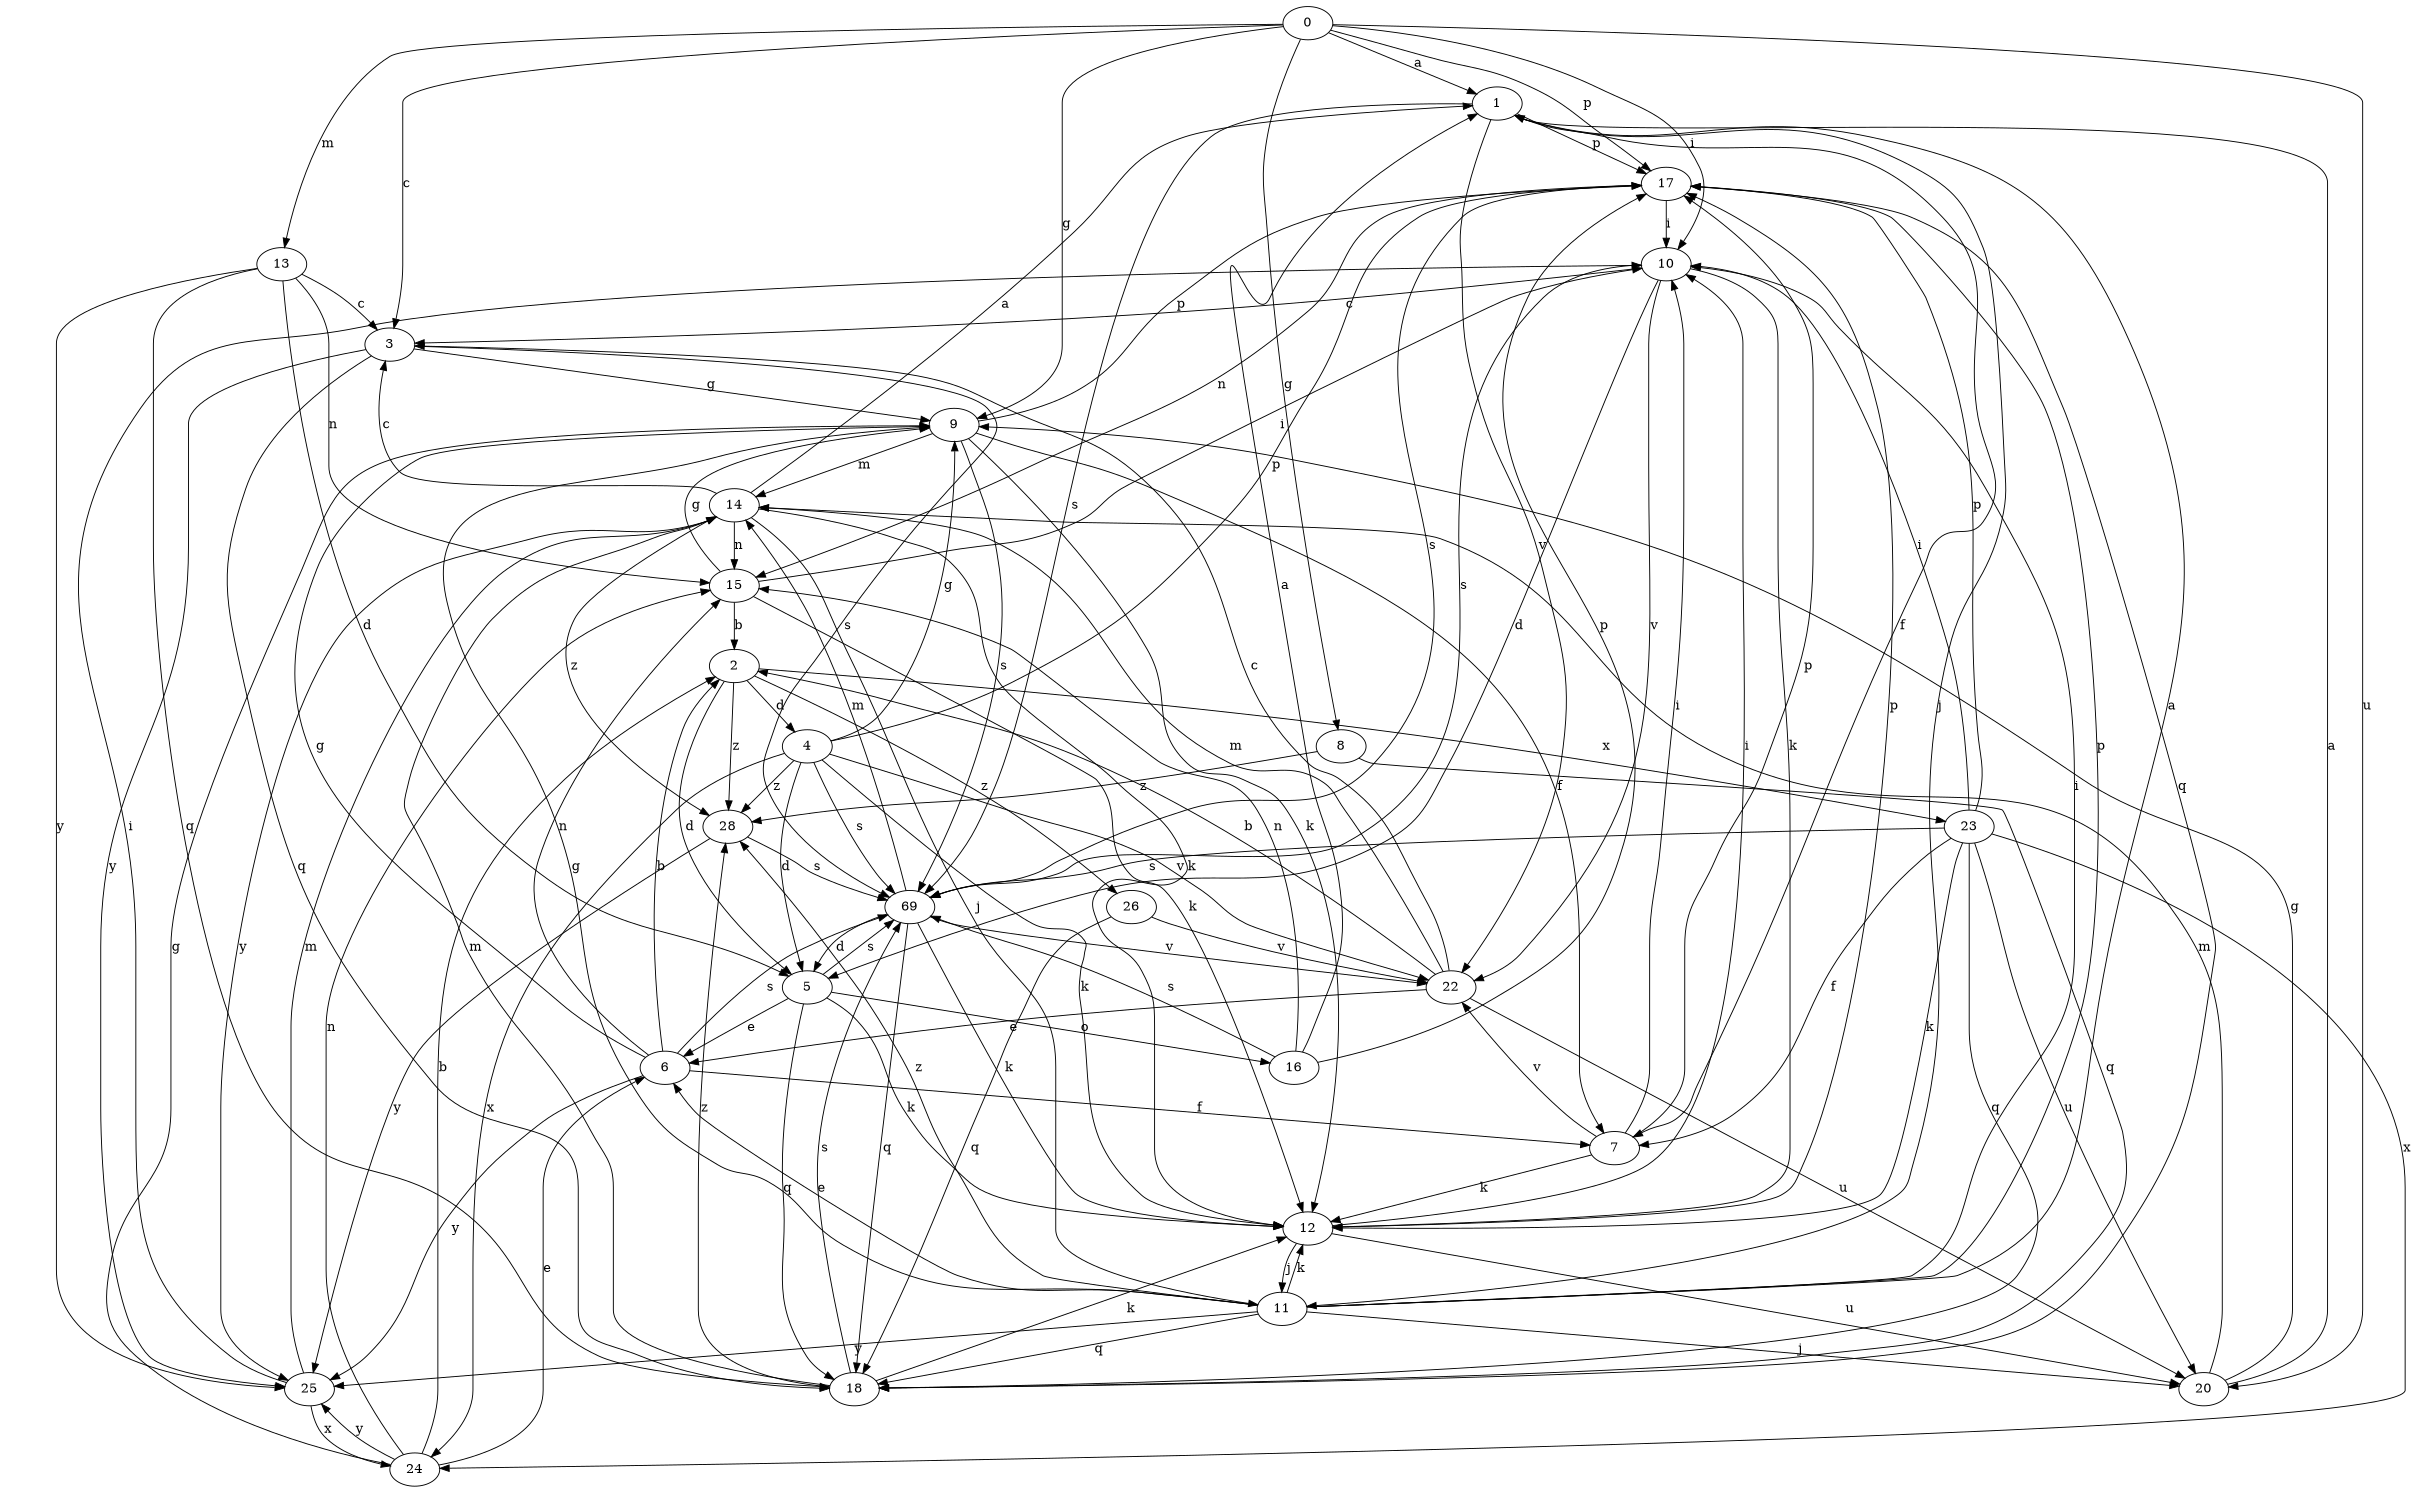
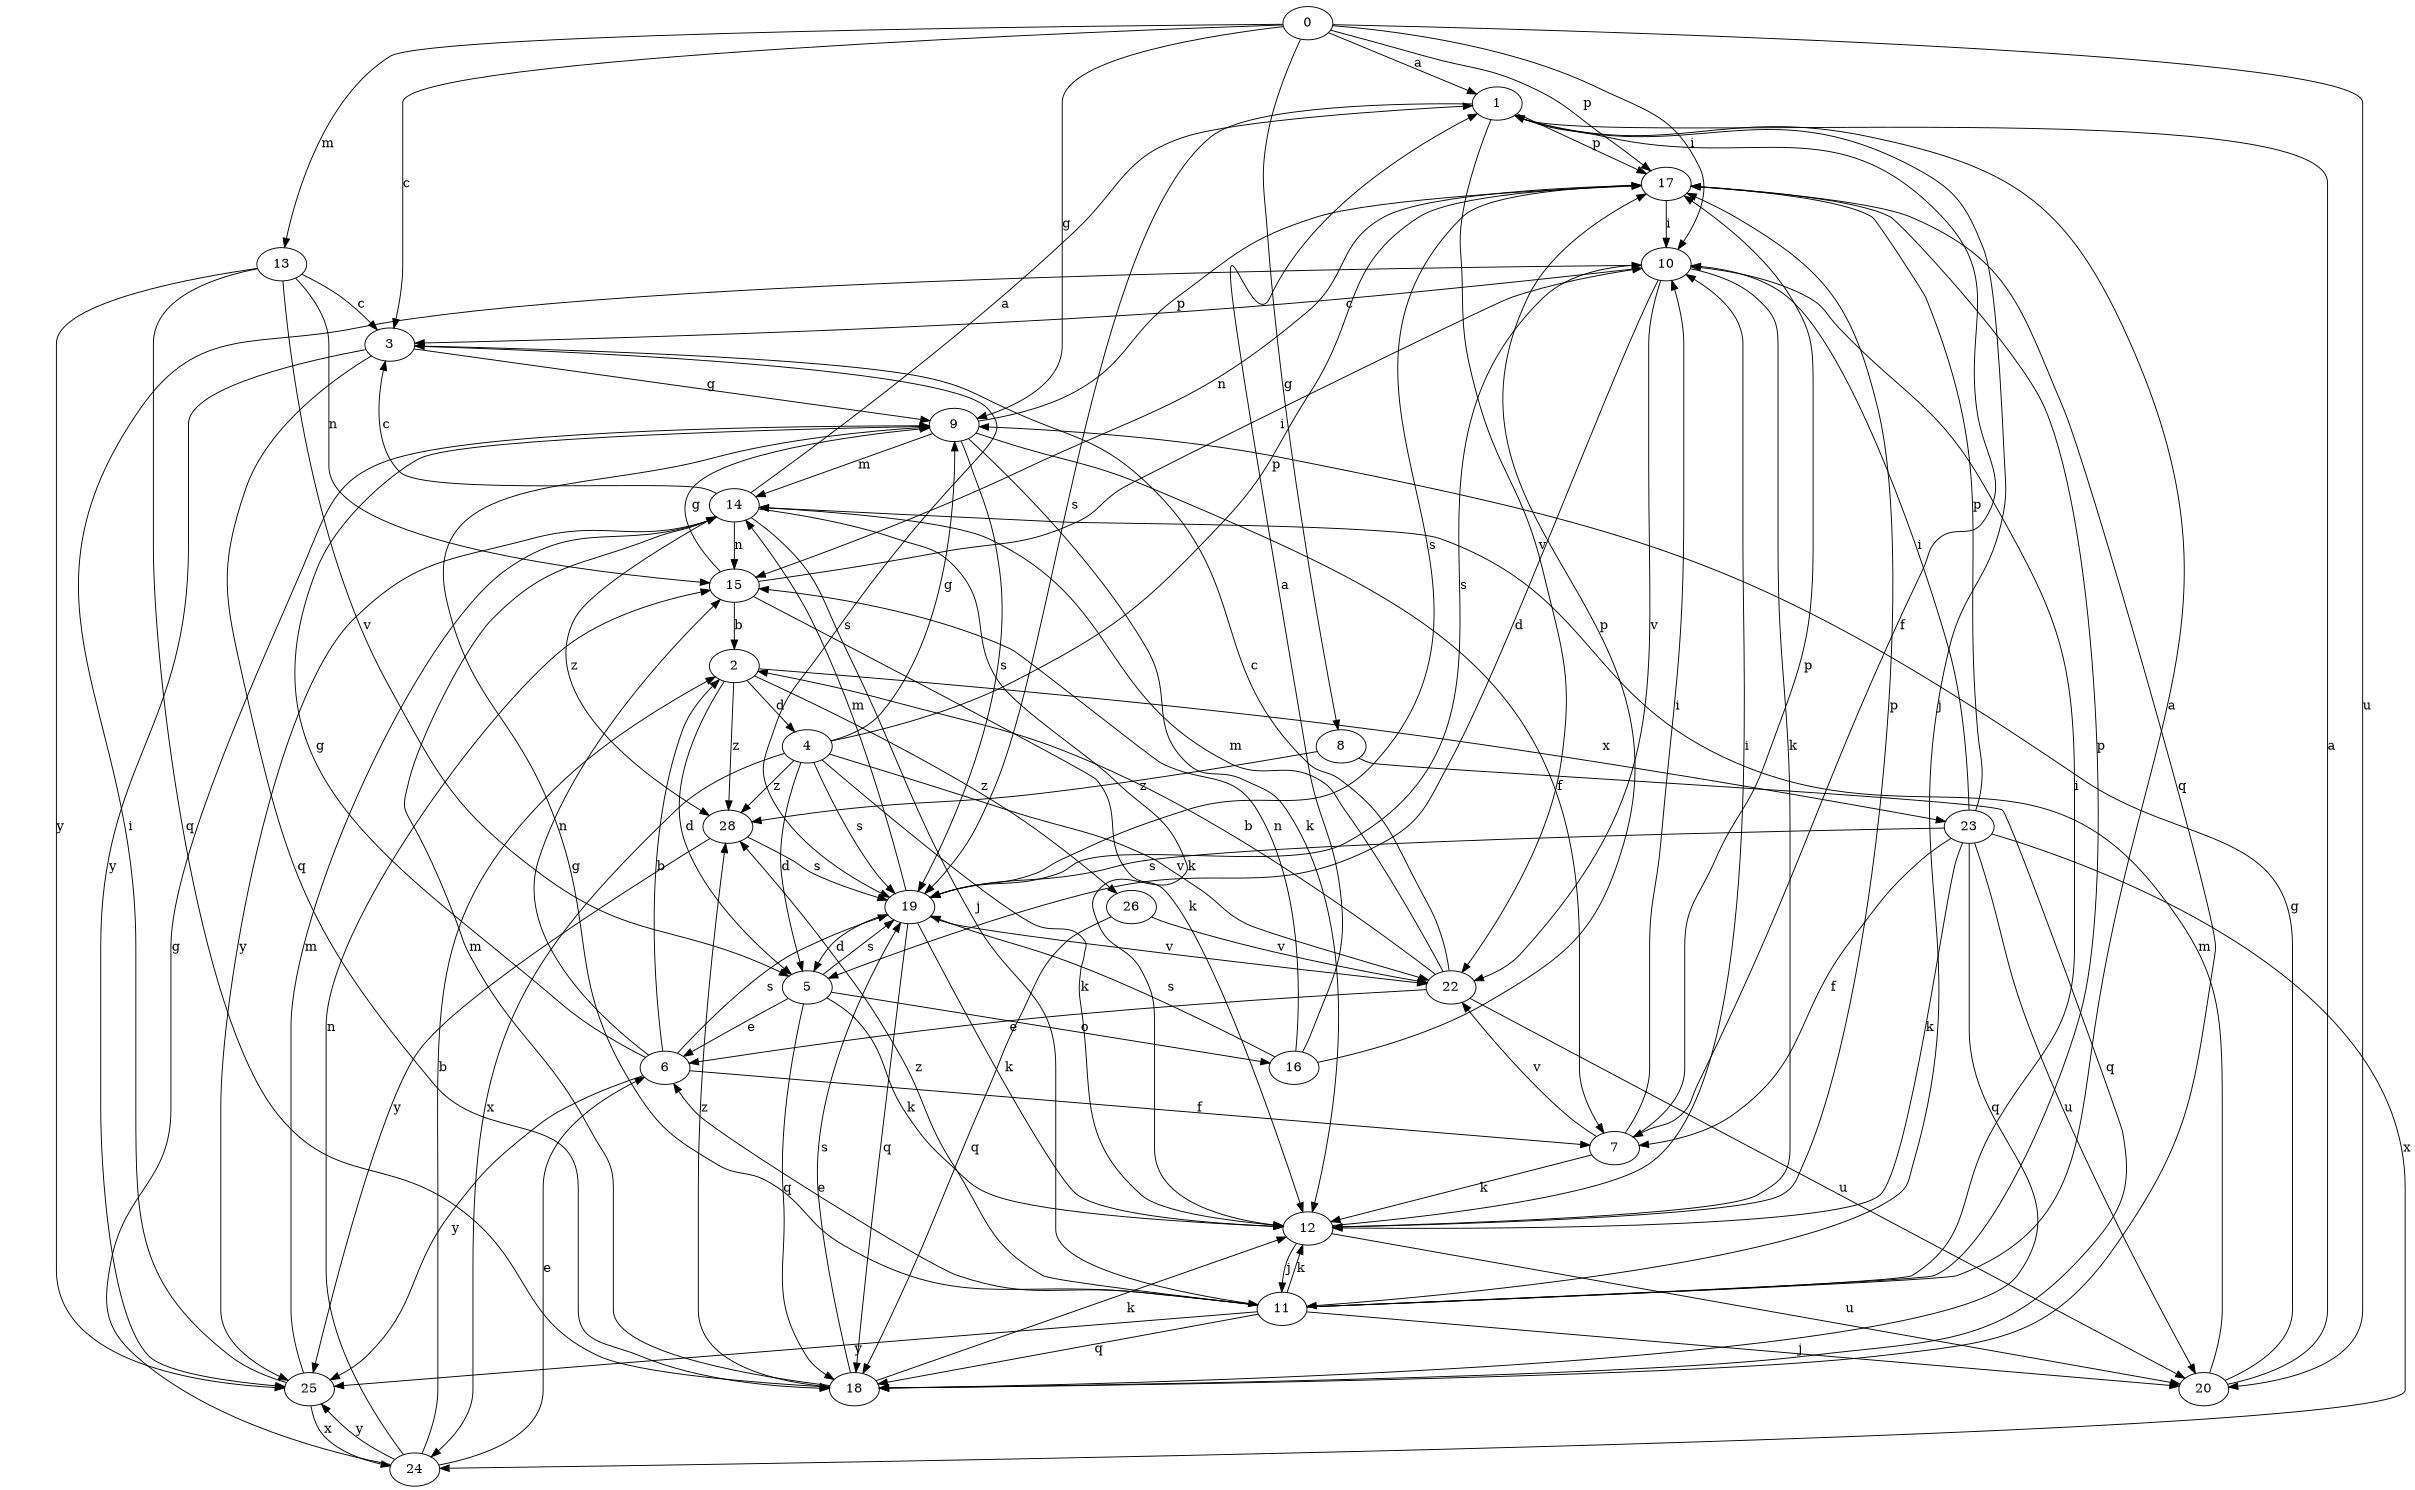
edge "13" -> "5": label "d" -> "v"
node "69": label "69" -> "19"
